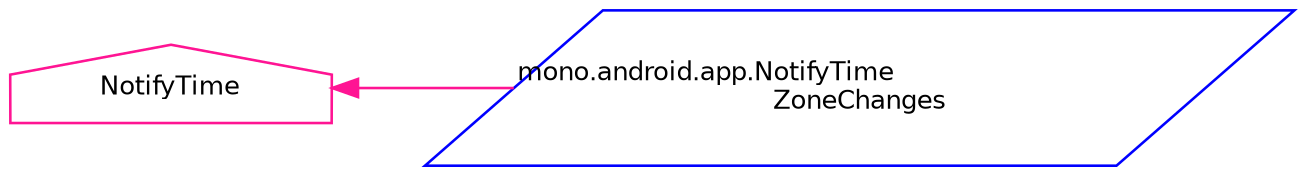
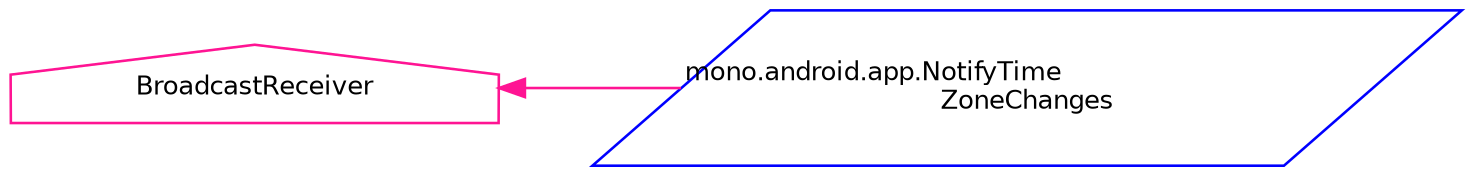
node "NotifyTime": label "NotifyTime" -> "BroadcastReceiver"
